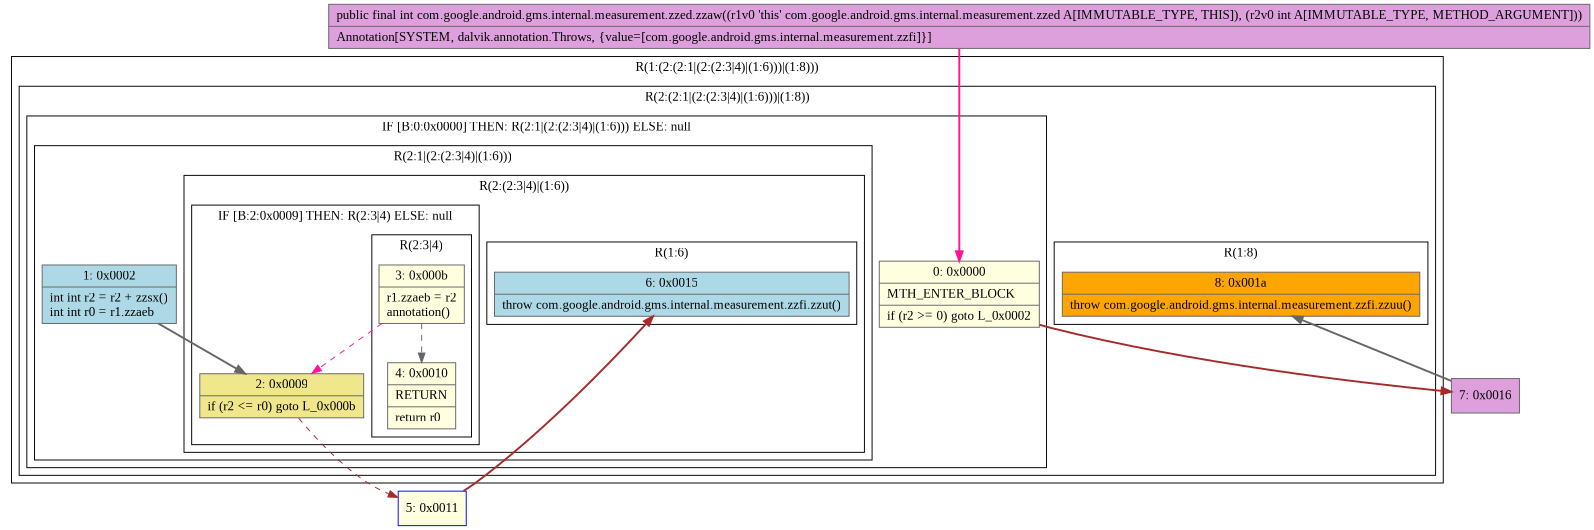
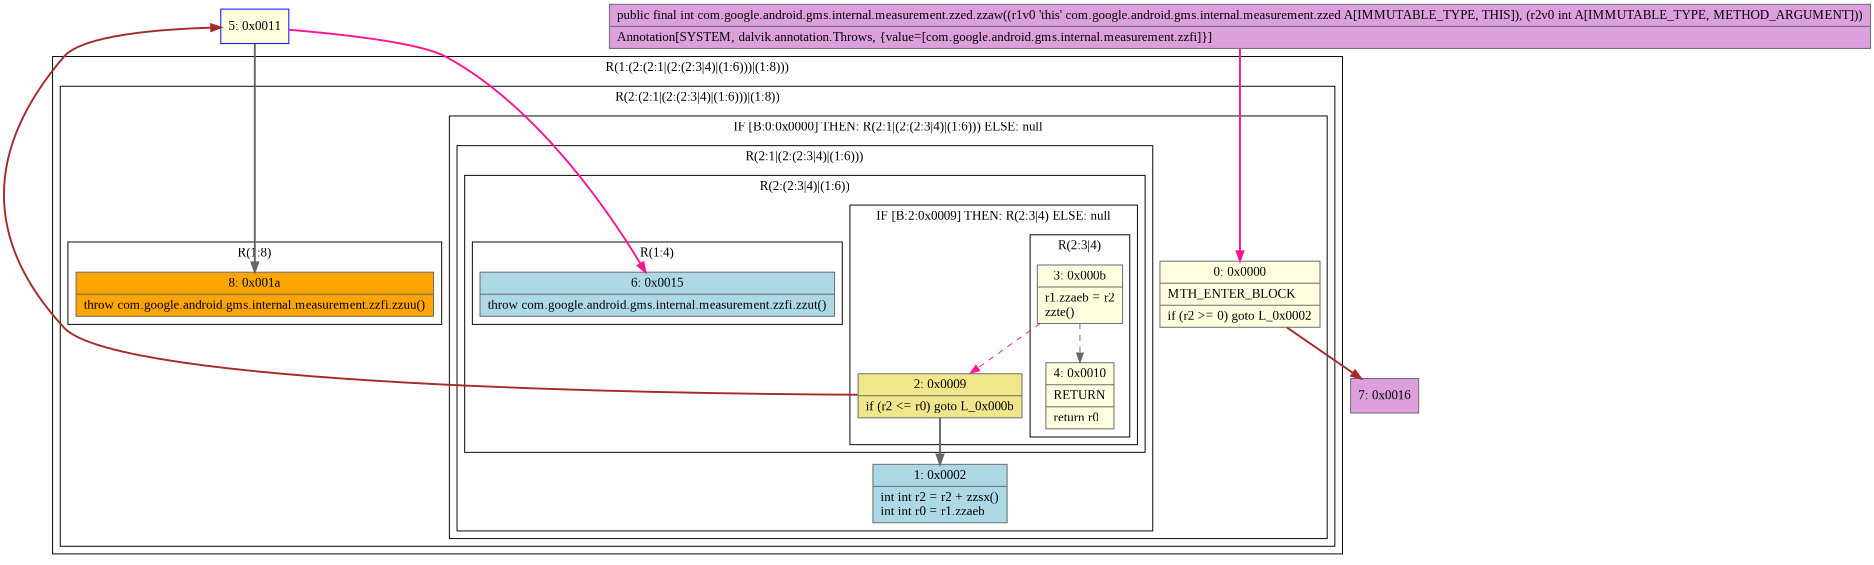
cluster "R(1:6)": label "R(1:6)" -> "R(1:4)"
node "3: 0x000b": text "annotation()" -> "zzte()"
edge "1: 0x0002" -> "2: 0x0009": reversed
edge "7: 0x0016" -> "8: 0x001a": now "5: 0x0011" -> "8: 0x001a"
edge "5: 0x0011" -> "6: 0x0015": color brown -> deeppink
edge "2: 0x0009" -> "5: 0x0011": style dashed -> bold
